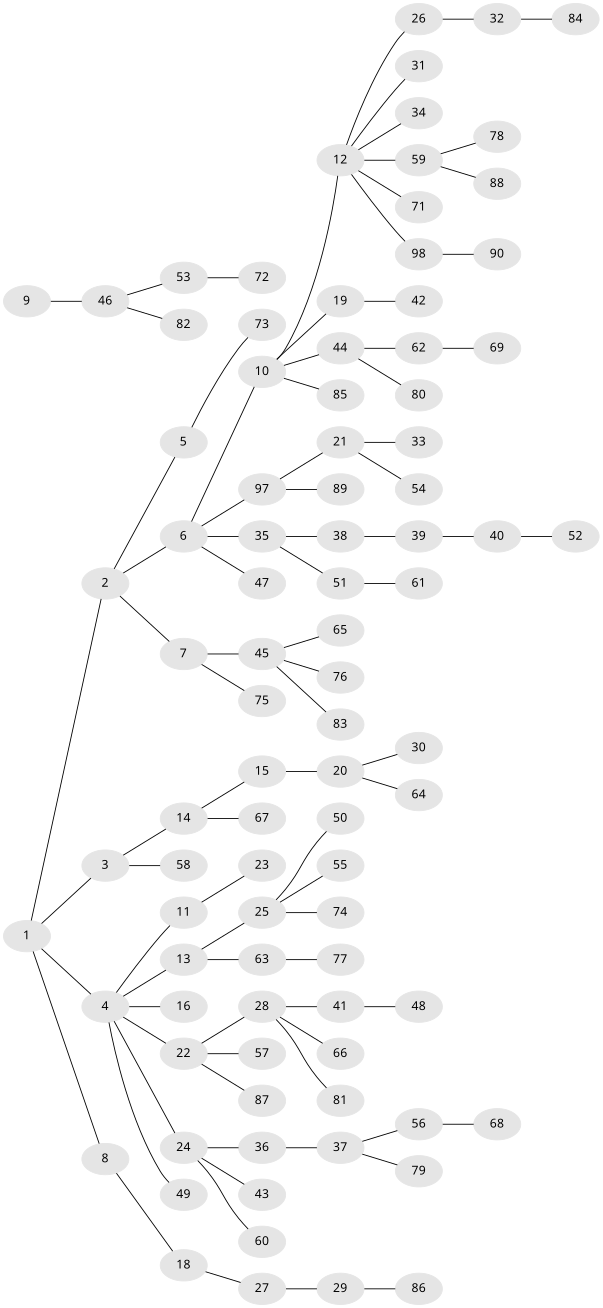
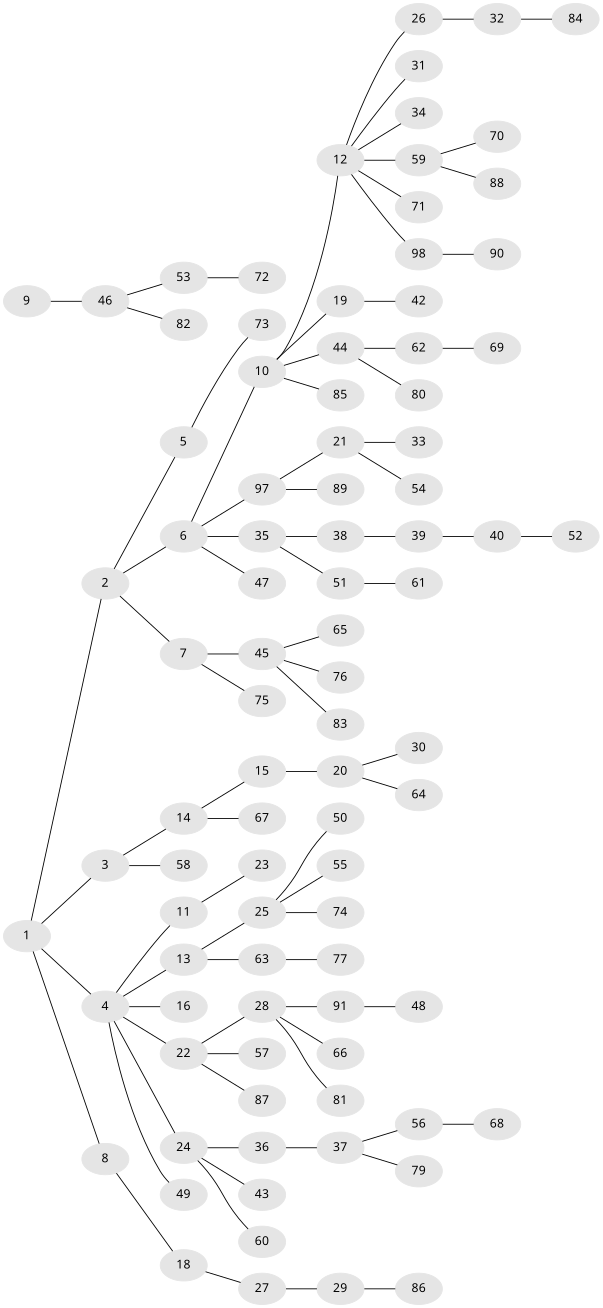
node "78": label "78" -> "70"
node "41": label "41" -> "91"
